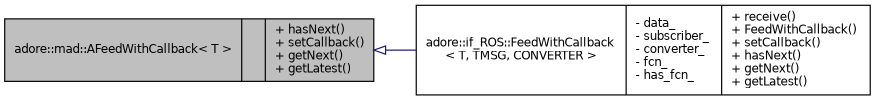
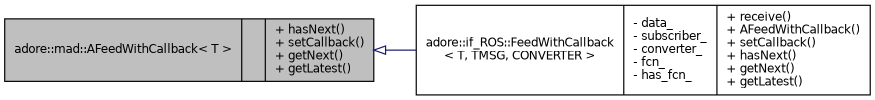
node "adore::if_ROS::FeedWithCallback": text "+ FeedWithCallback()" -> "+ AFeedWithCallback()"
